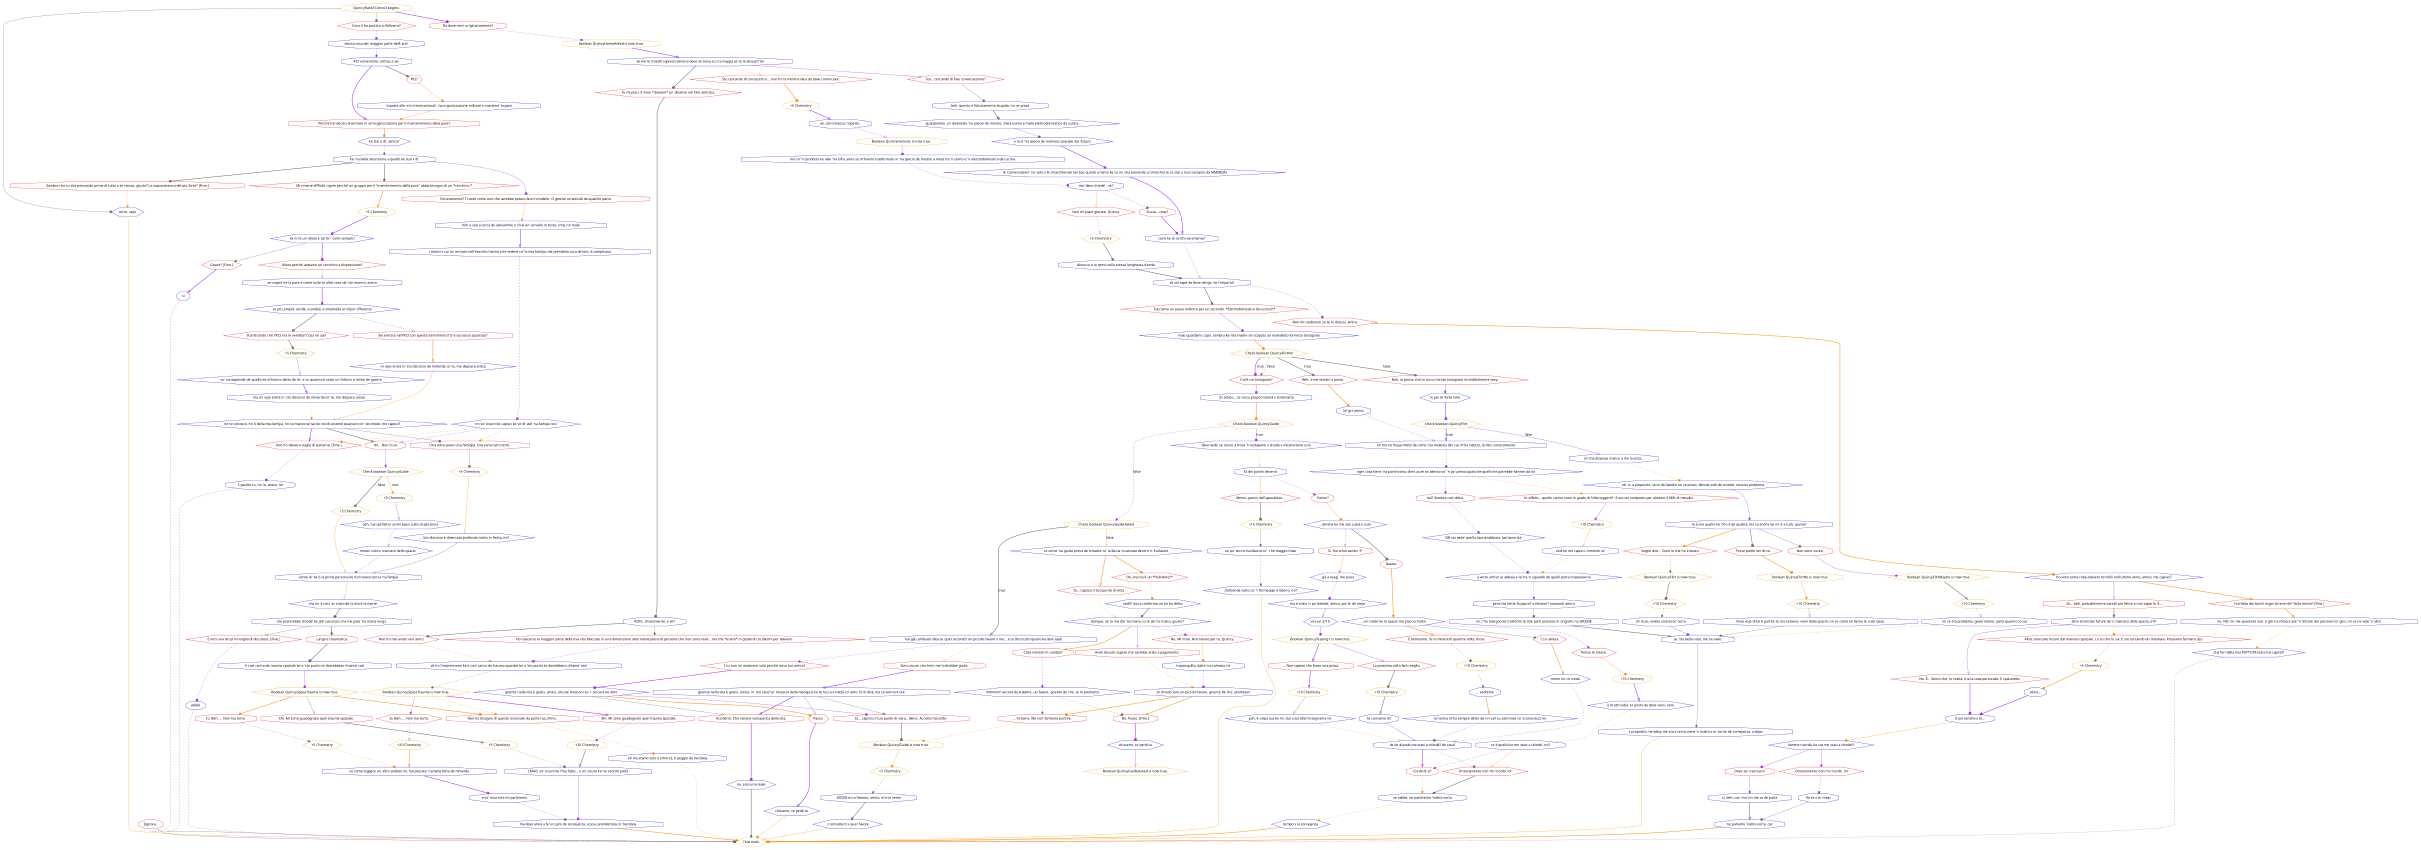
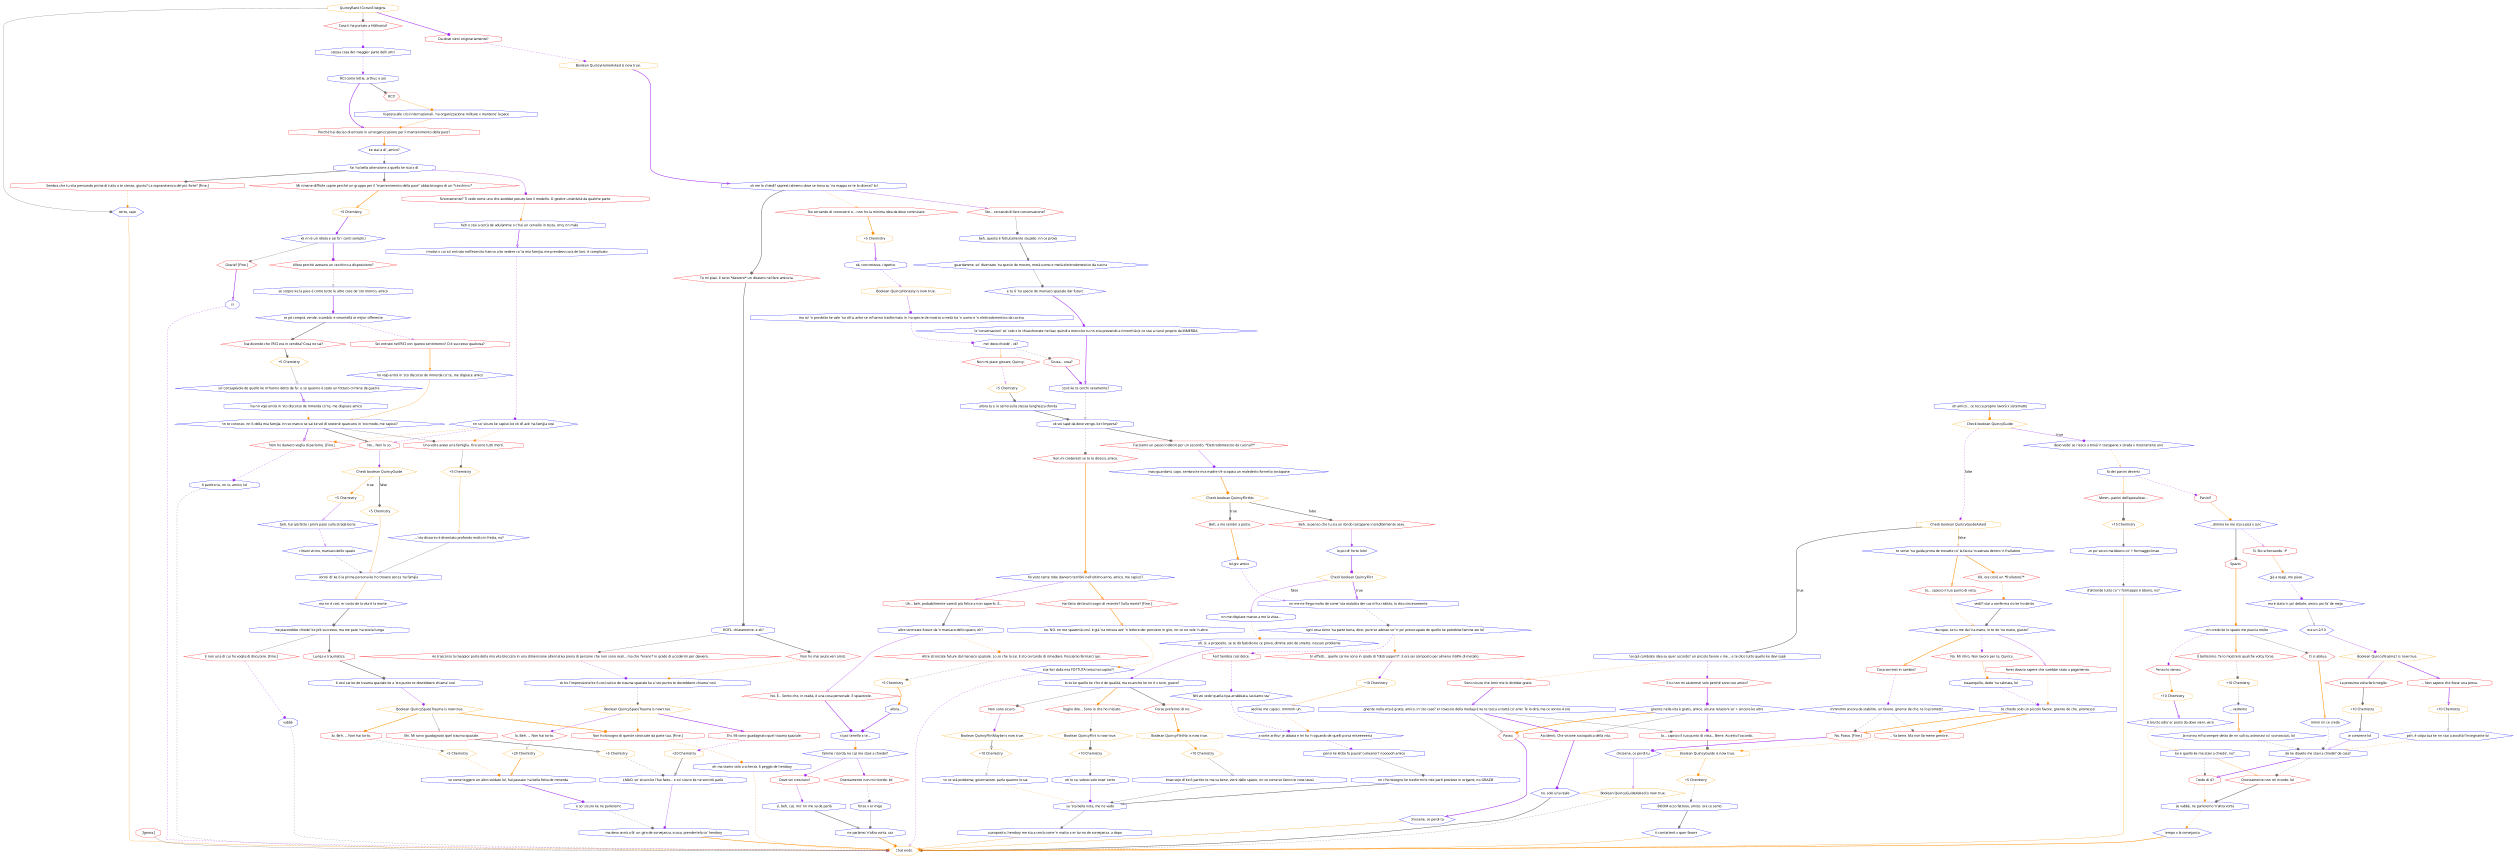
node "Cos'è un tostapane?": removed
edge "mmm nn ce credo" -> "de ke diavolo me stavi a chiedé? de casa?": arrowhead onormal -> box
edge "Boolean QuincyGuideAsked is now true." -> "Chat ends.": added
